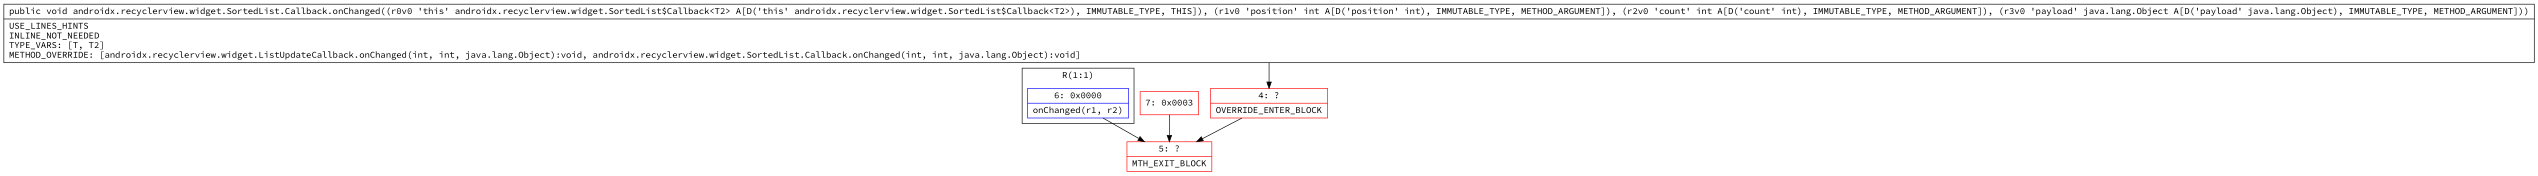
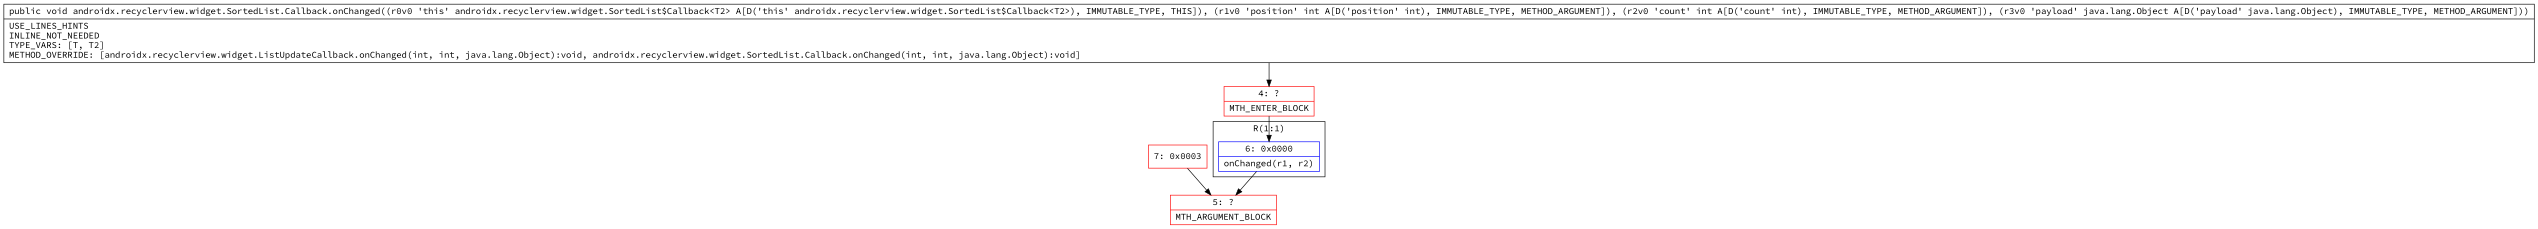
node "4: ?": text "OVERRIDE_ENTER_BLOCK" -> "MTH_ENTER_BLOCK"
edge "4: ?" -> "5: ?": now "4: ?" -> "6: 0x0000"
node "5: ?": text "MTH_EXIT_BLOCK" -> "MTH_ARGUMENT_BLOCK"
